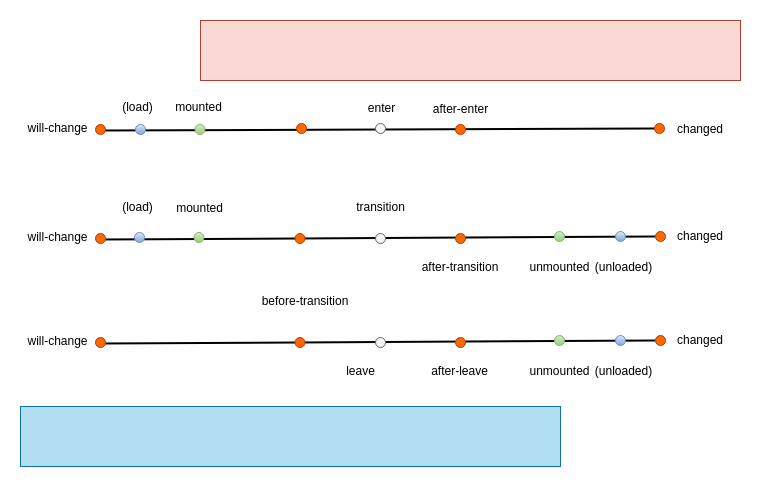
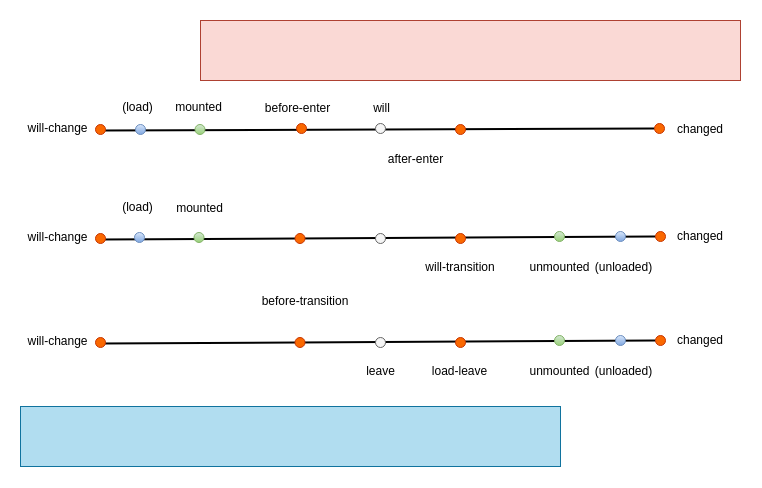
node "before-enter": added
node "enter": label "enter" -> "will"
node "after-enter": moved (461, 110) -> (416, 160)
node "transition": removed
node "after-transition": label "after-transition" -> "will-transition"
node "leave": moved (361, 372) -> (381, 372)
node "after-leave": label "after-leave" -> "load-leave"
